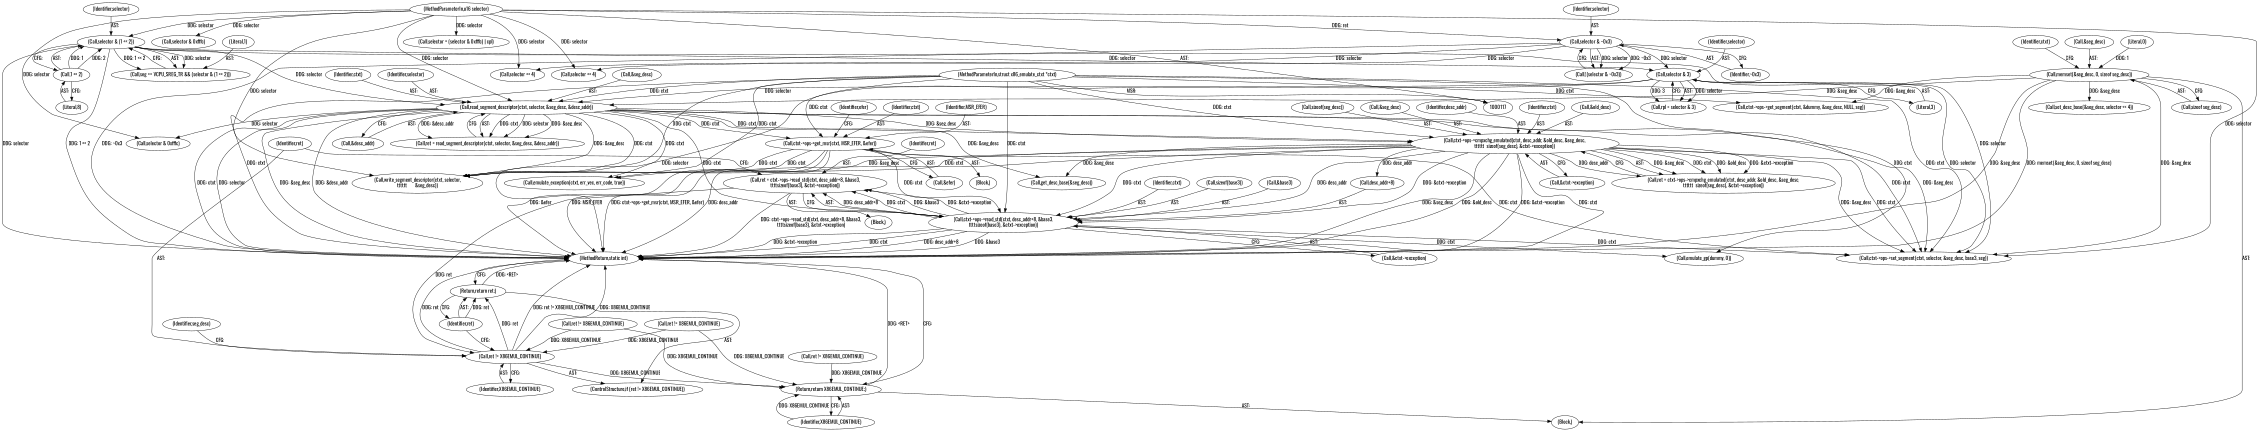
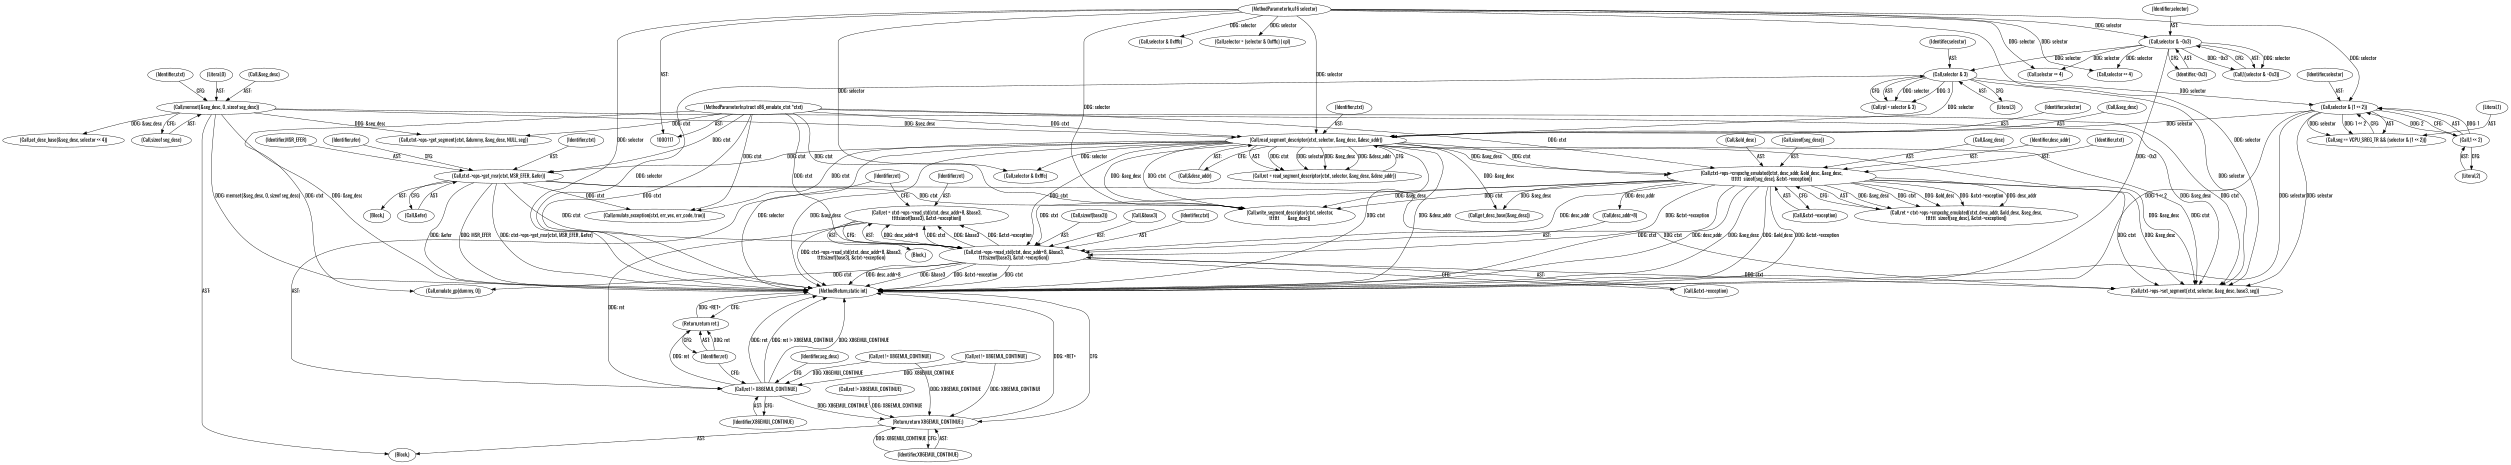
edge "(MethodParameterIn,u16 selector)" -> "(Call,selector & ~0x3)": label "DDG: ret" -> "DDG: selector"
edge "(MethodParameterIn,u16 selector)" -> "(MethodReturn,static int)": added, label "DDG: selector"
edge "(Call,selector & (1 << 2))" -> "(Call,selector & 3)": reversed
edge "(Literal,0)" -> "(Call,memset(&seg_desc, 0, sizeof seg_desc))": label "DDG: 1" -> "AST: "
edge "(MethodParameterIn,struct x86_emulate_ctxt *ctxt)" -> "1000117": label "MSR: " -> "AST: "
node "(Literal,8)": label "(Literal,8)" -> "(Literal,2)"
node "(ControlStructure,if (ret != X86EMUL_CONTINUE))": removed
